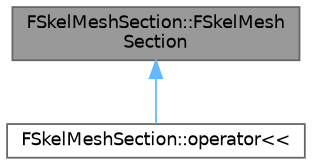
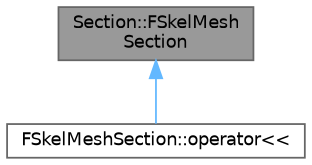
node "FSkelMeshSection::FSkelMesh Section": label "FSkelMeshSection::FSkelMesh Section" -> "Section::FSkelMesh Section"
